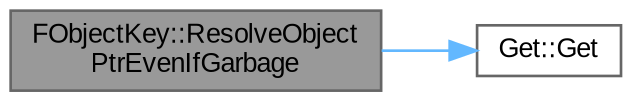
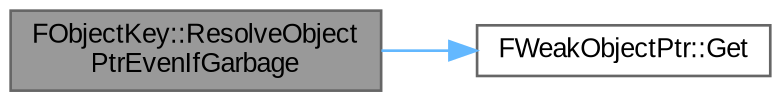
node "Get::Get": label "Get::Get" -> "FWeakObjectPtr::Get"
